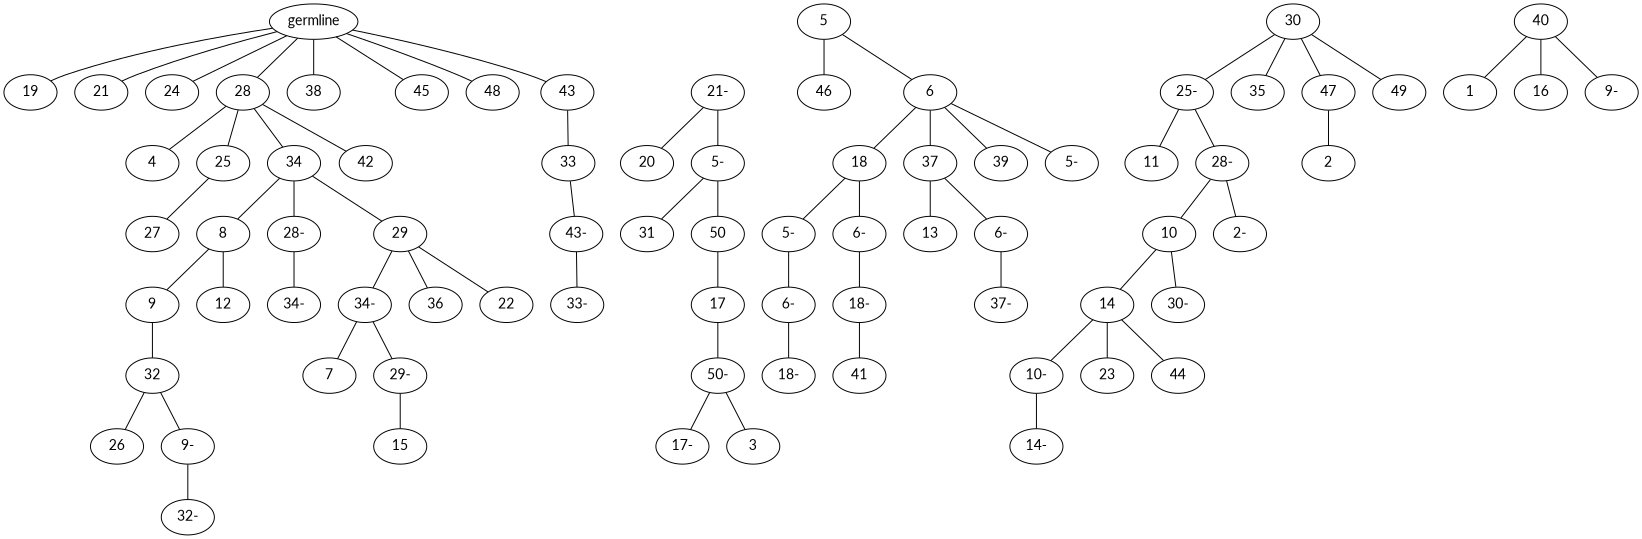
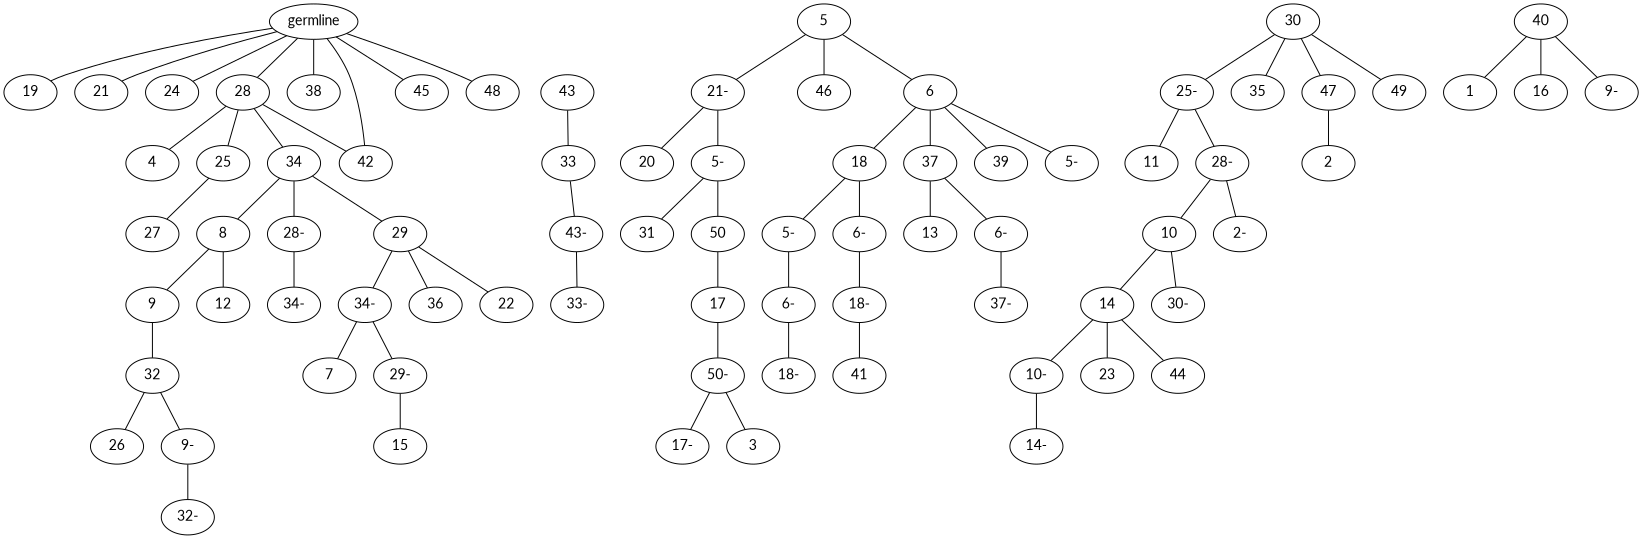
edge "germline" -- "43": now "germline" -- "42"
edge "5" -- "21-": added
